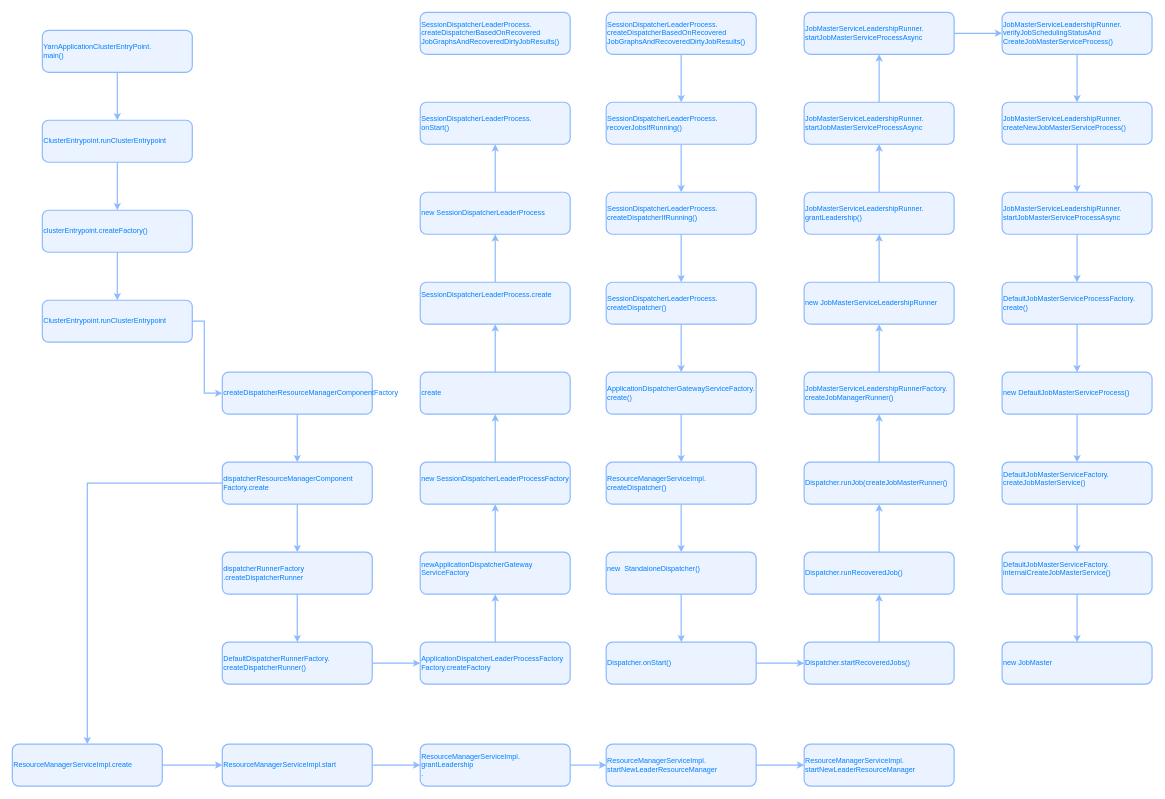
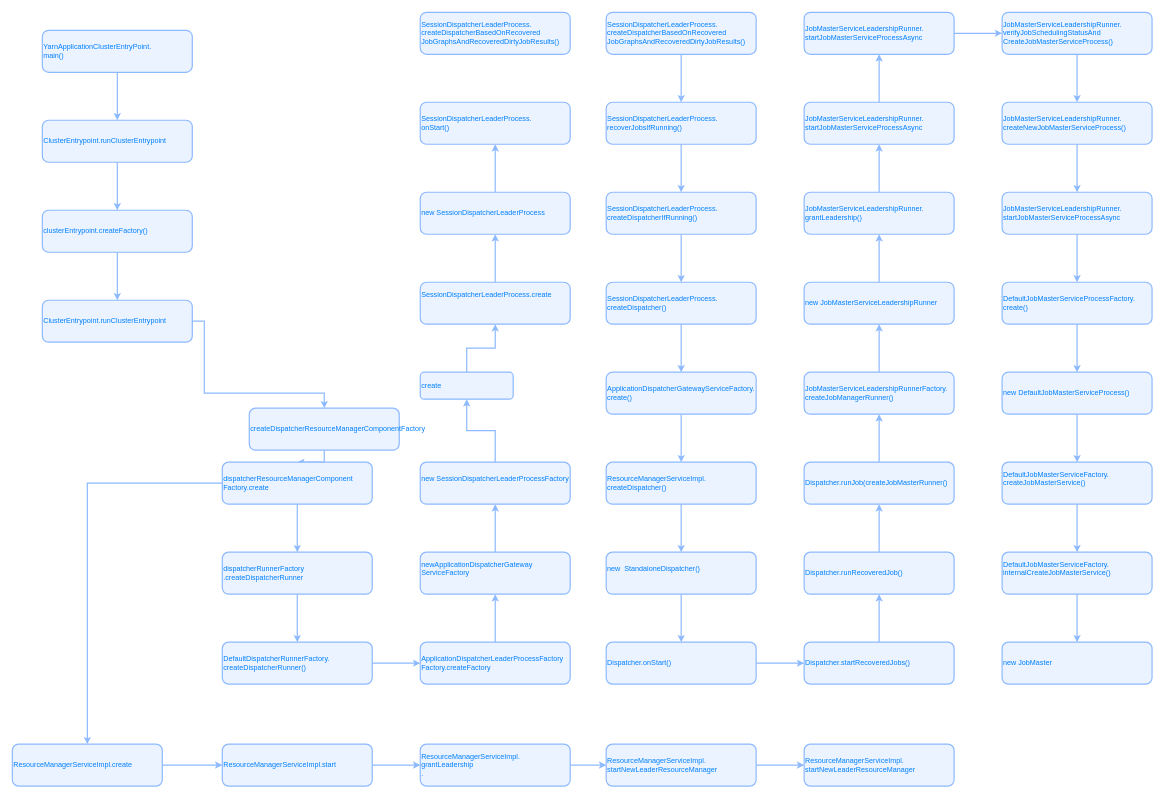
node "createDispatcherResourceManagerComponentFactory": moved (297, 393) -> (324, 429)
node "create": size 150x42 -> 93x27
